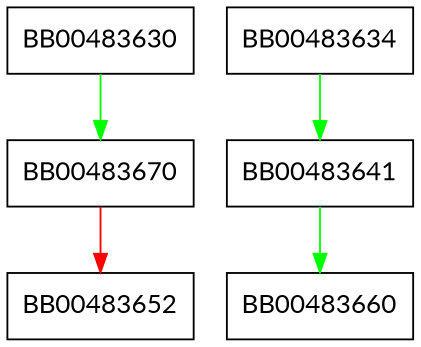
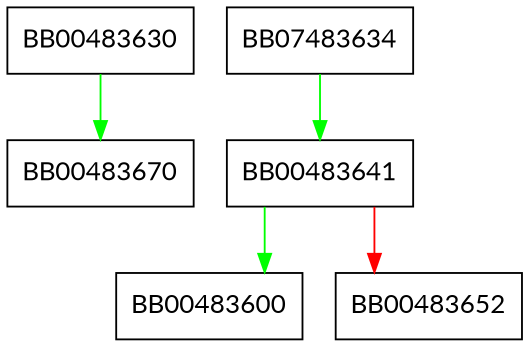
node "BB00483634": label "BB00483634" -> "BB07483634"
edge "BB00483670" -> "BB00483652": now "BB00483641" -> "BB00483652"
node "BB00483660": label "BB00483660" -> "BB00483600"
